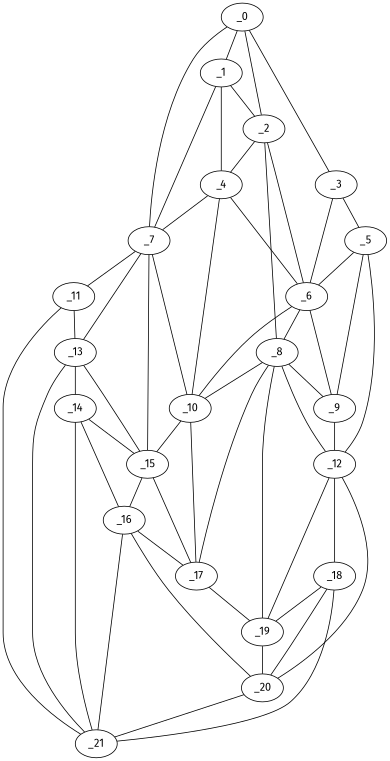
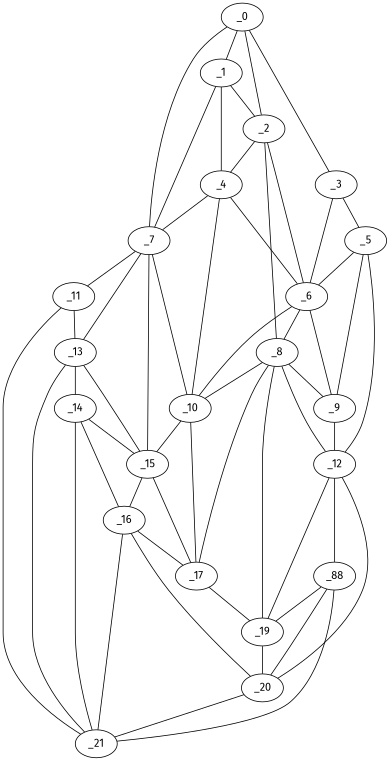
node "_18": label "_18" -> "_88"
